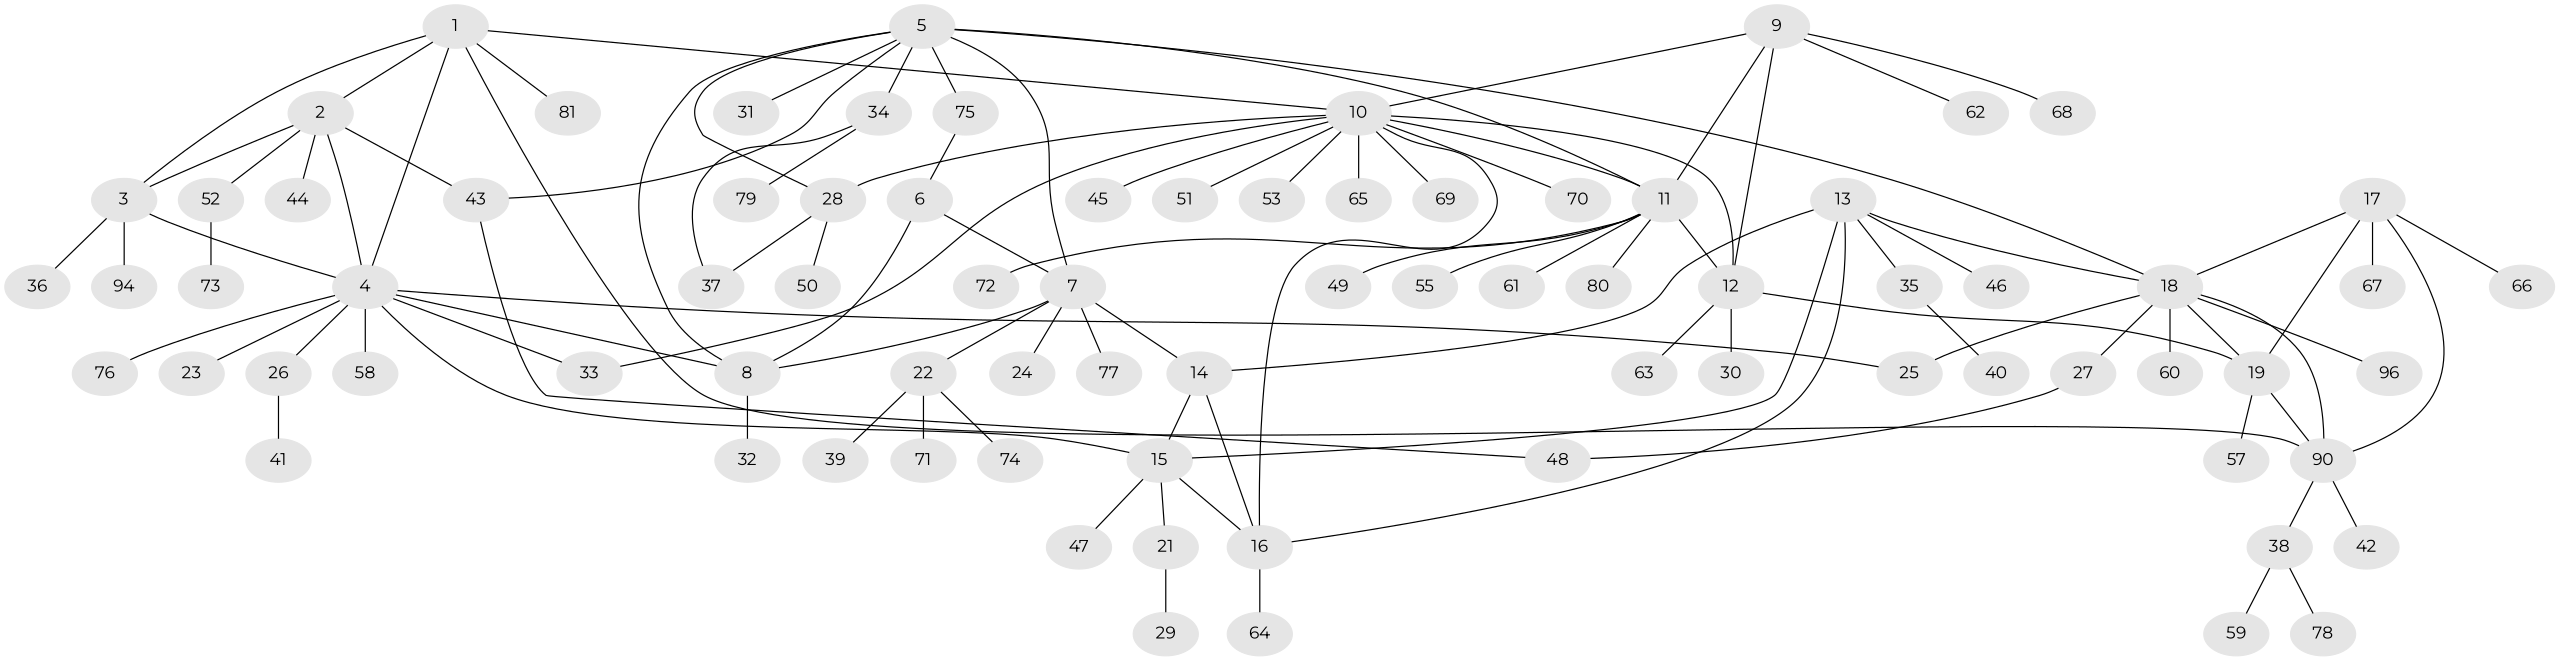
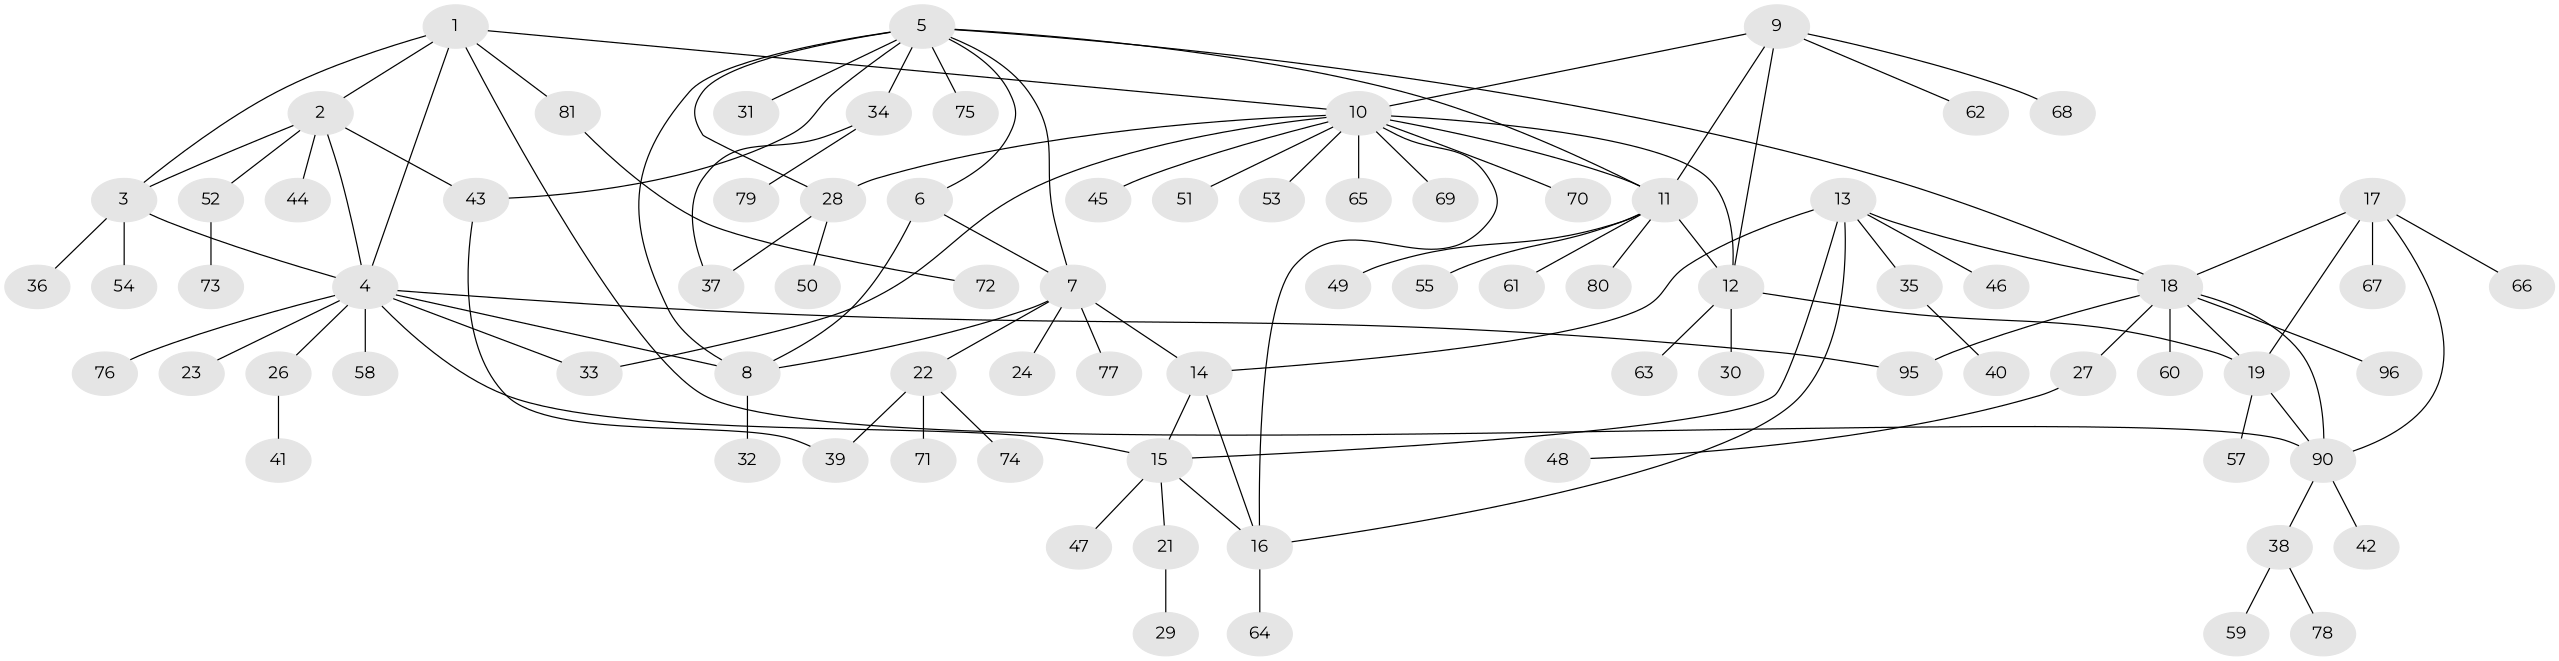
edge "75" -- "6": now "5" -- "6"
edge "11" -- "72": now "81" -- "72"
node "94": label "94" -> "54"
node "25": label "25" -> "95"
edge "43" -- "48": now "43" -- "39"
